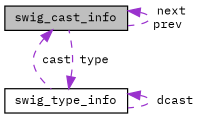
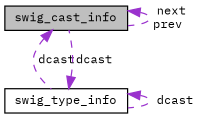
edge "swig_type_info" -> "swig_cast_info": label " cast" -> " dcast"
edge "swig_cast_info" -> "swig_type_info": label " type" -> " dcast"
